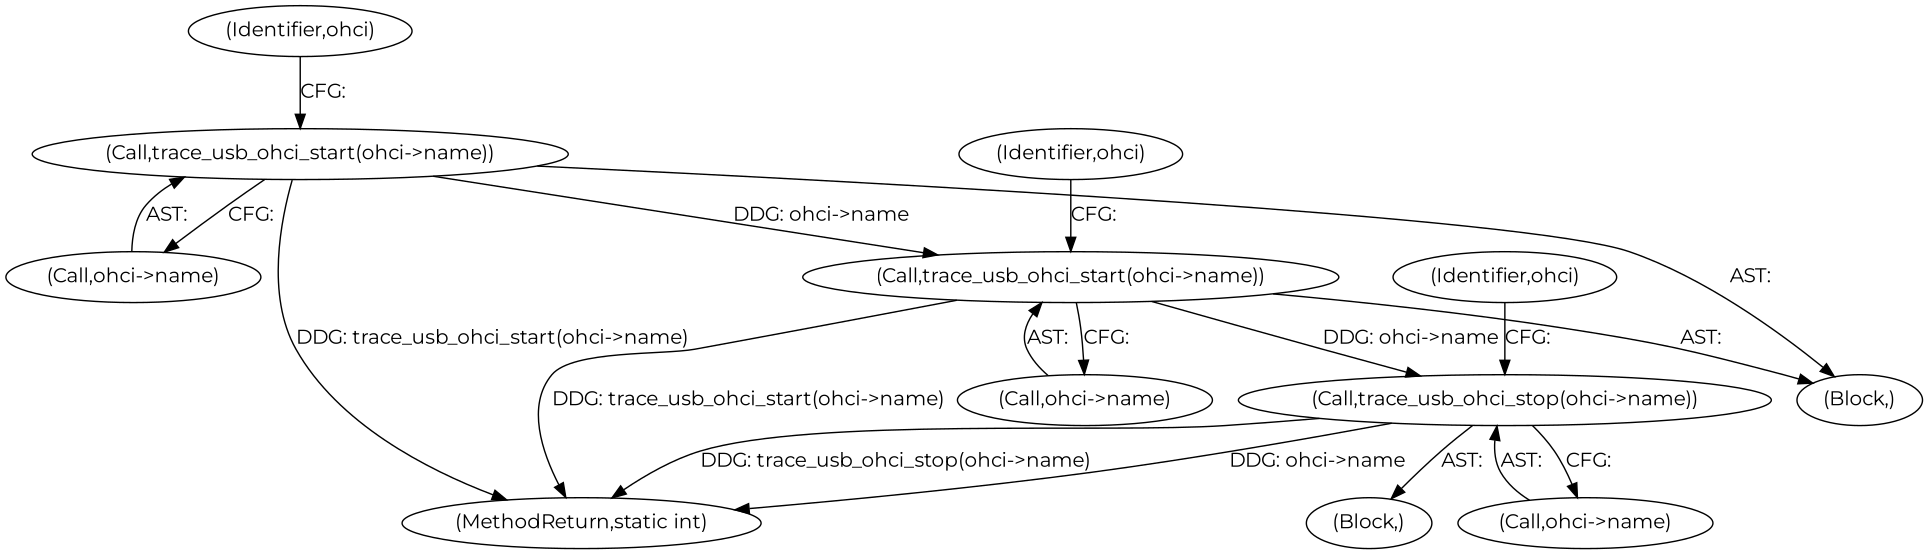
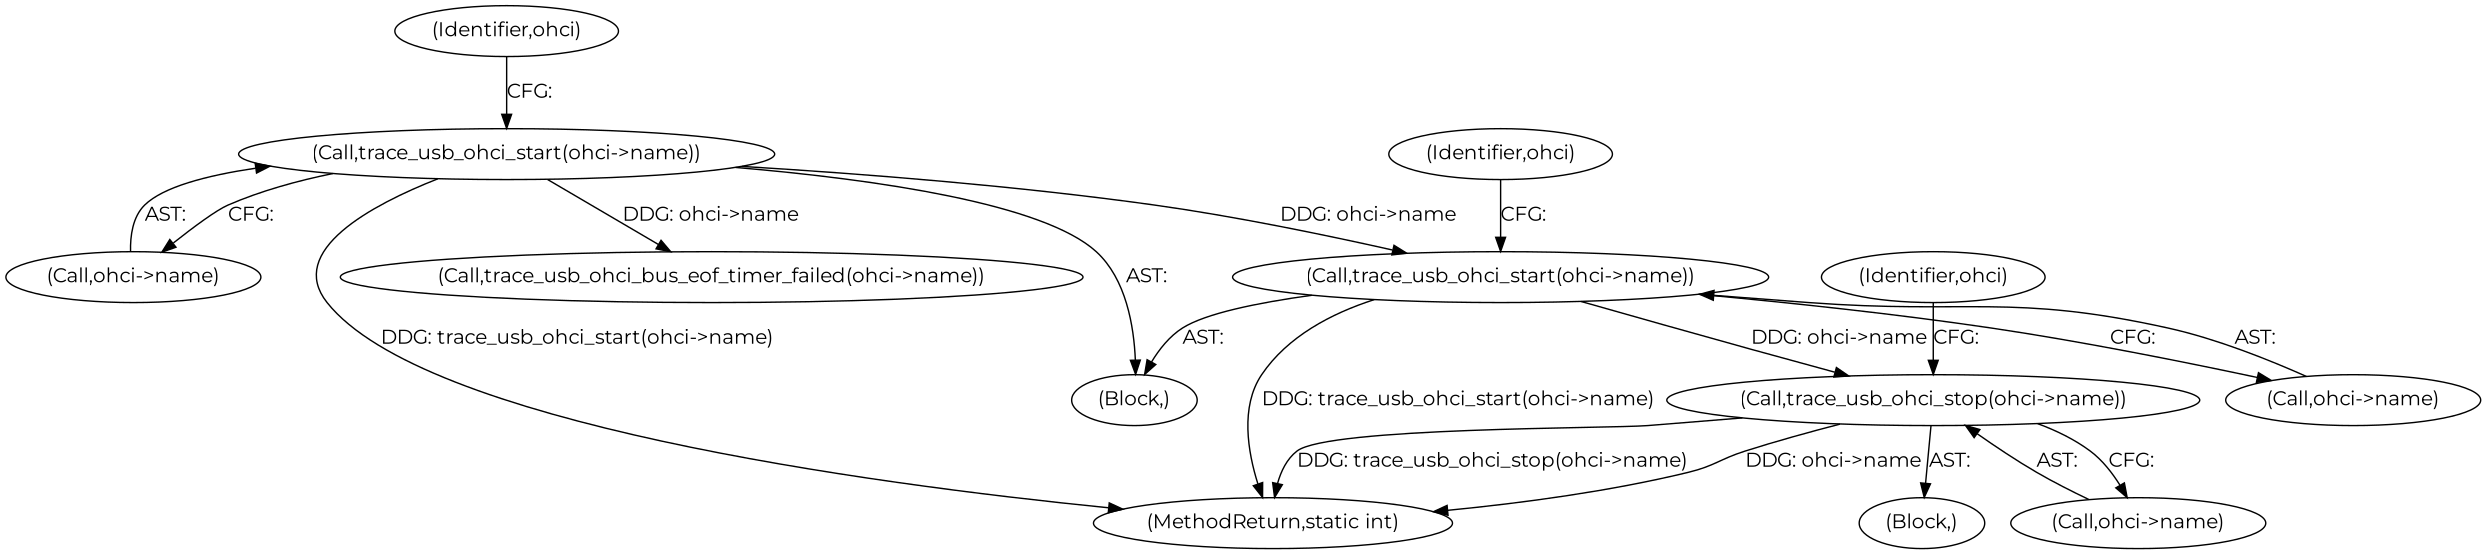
node "(Call,trace_usb_ohci_bus_eof_timer_failed(ohci->name))": added
